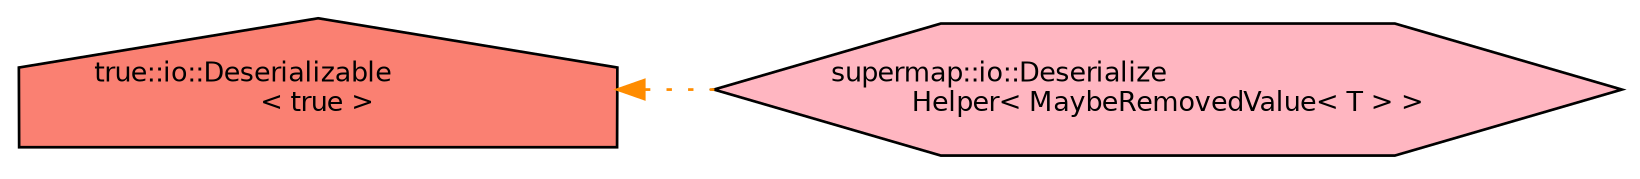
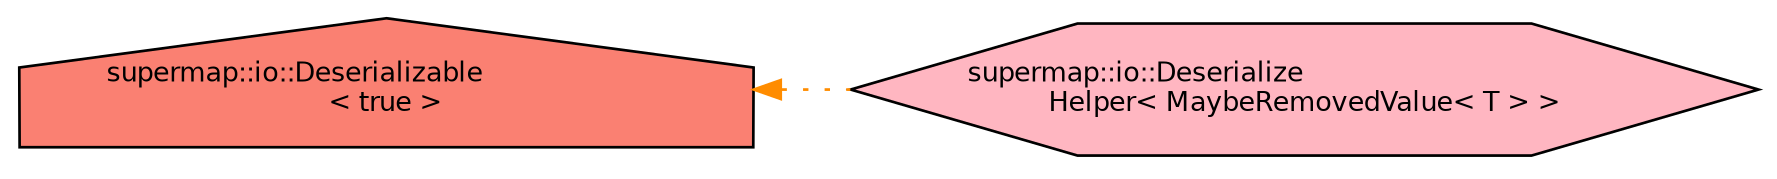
node "true::io::Deserializable < true >": label "true::io::Deserializable < true >" -> "supermap::io::Deserializable < true >"
